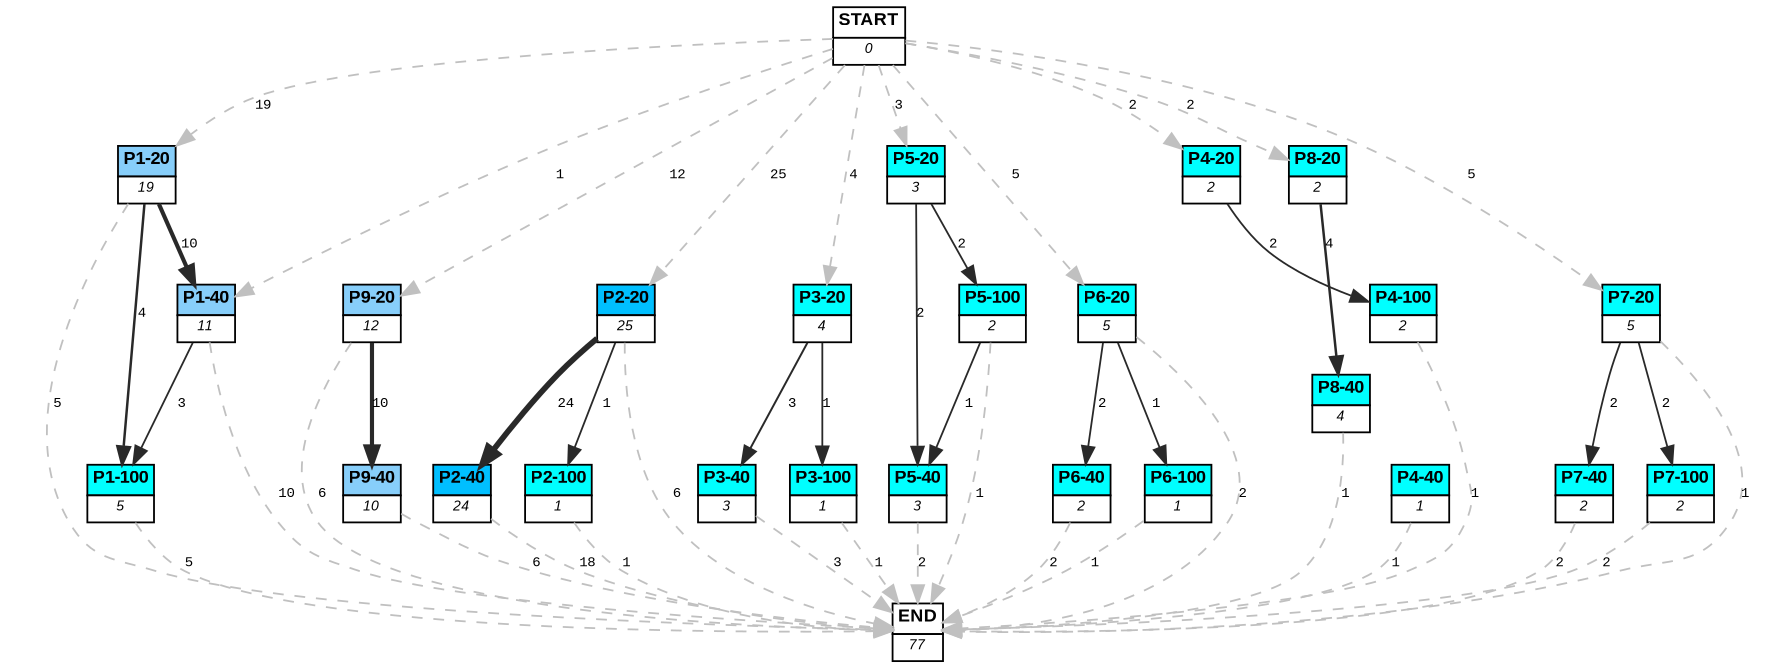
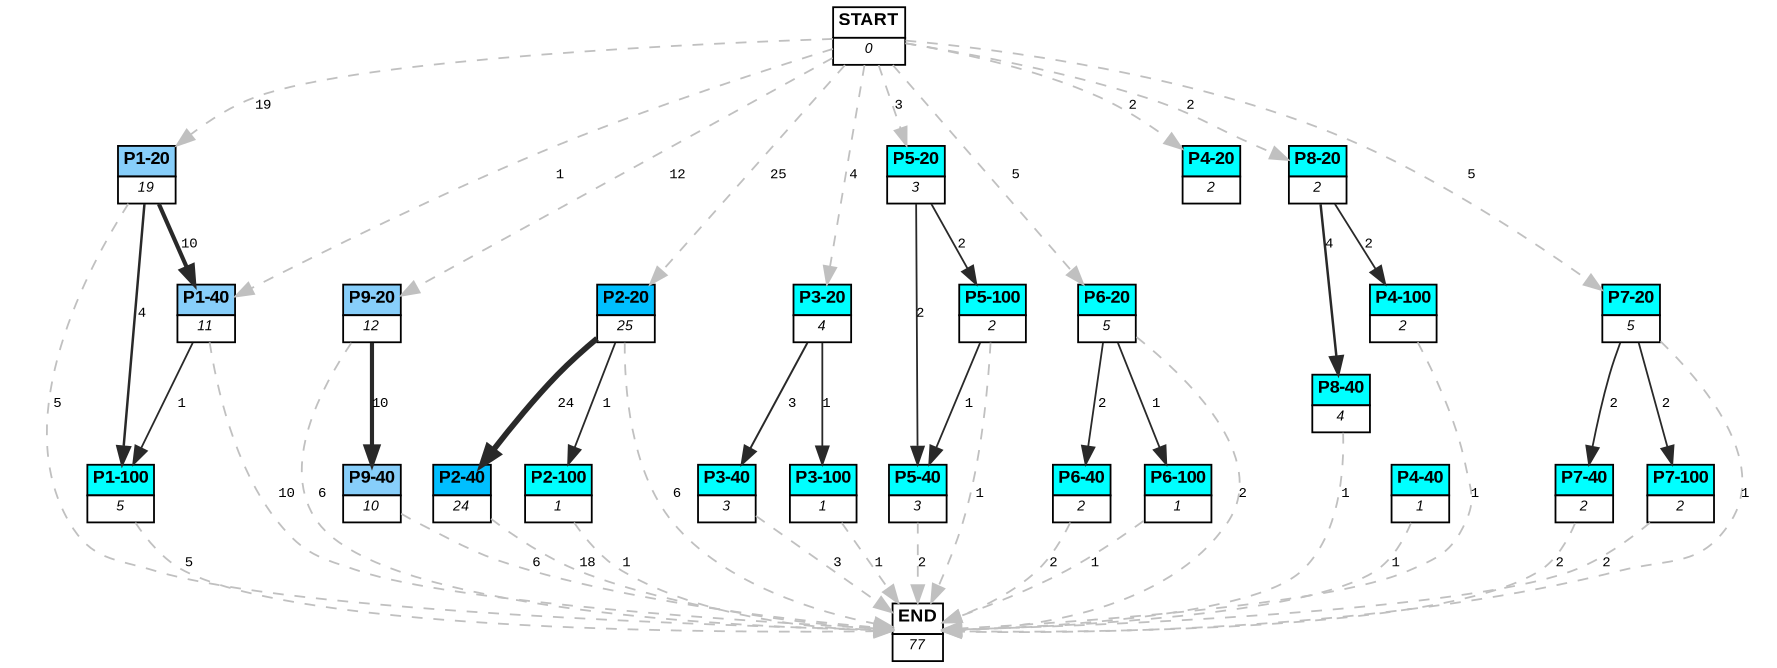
edge "P4-20" -> "P4-100": now "P8-20" -> "P4-100"
edge "P1-40" -> "P1-100": label "3" -> "1"
